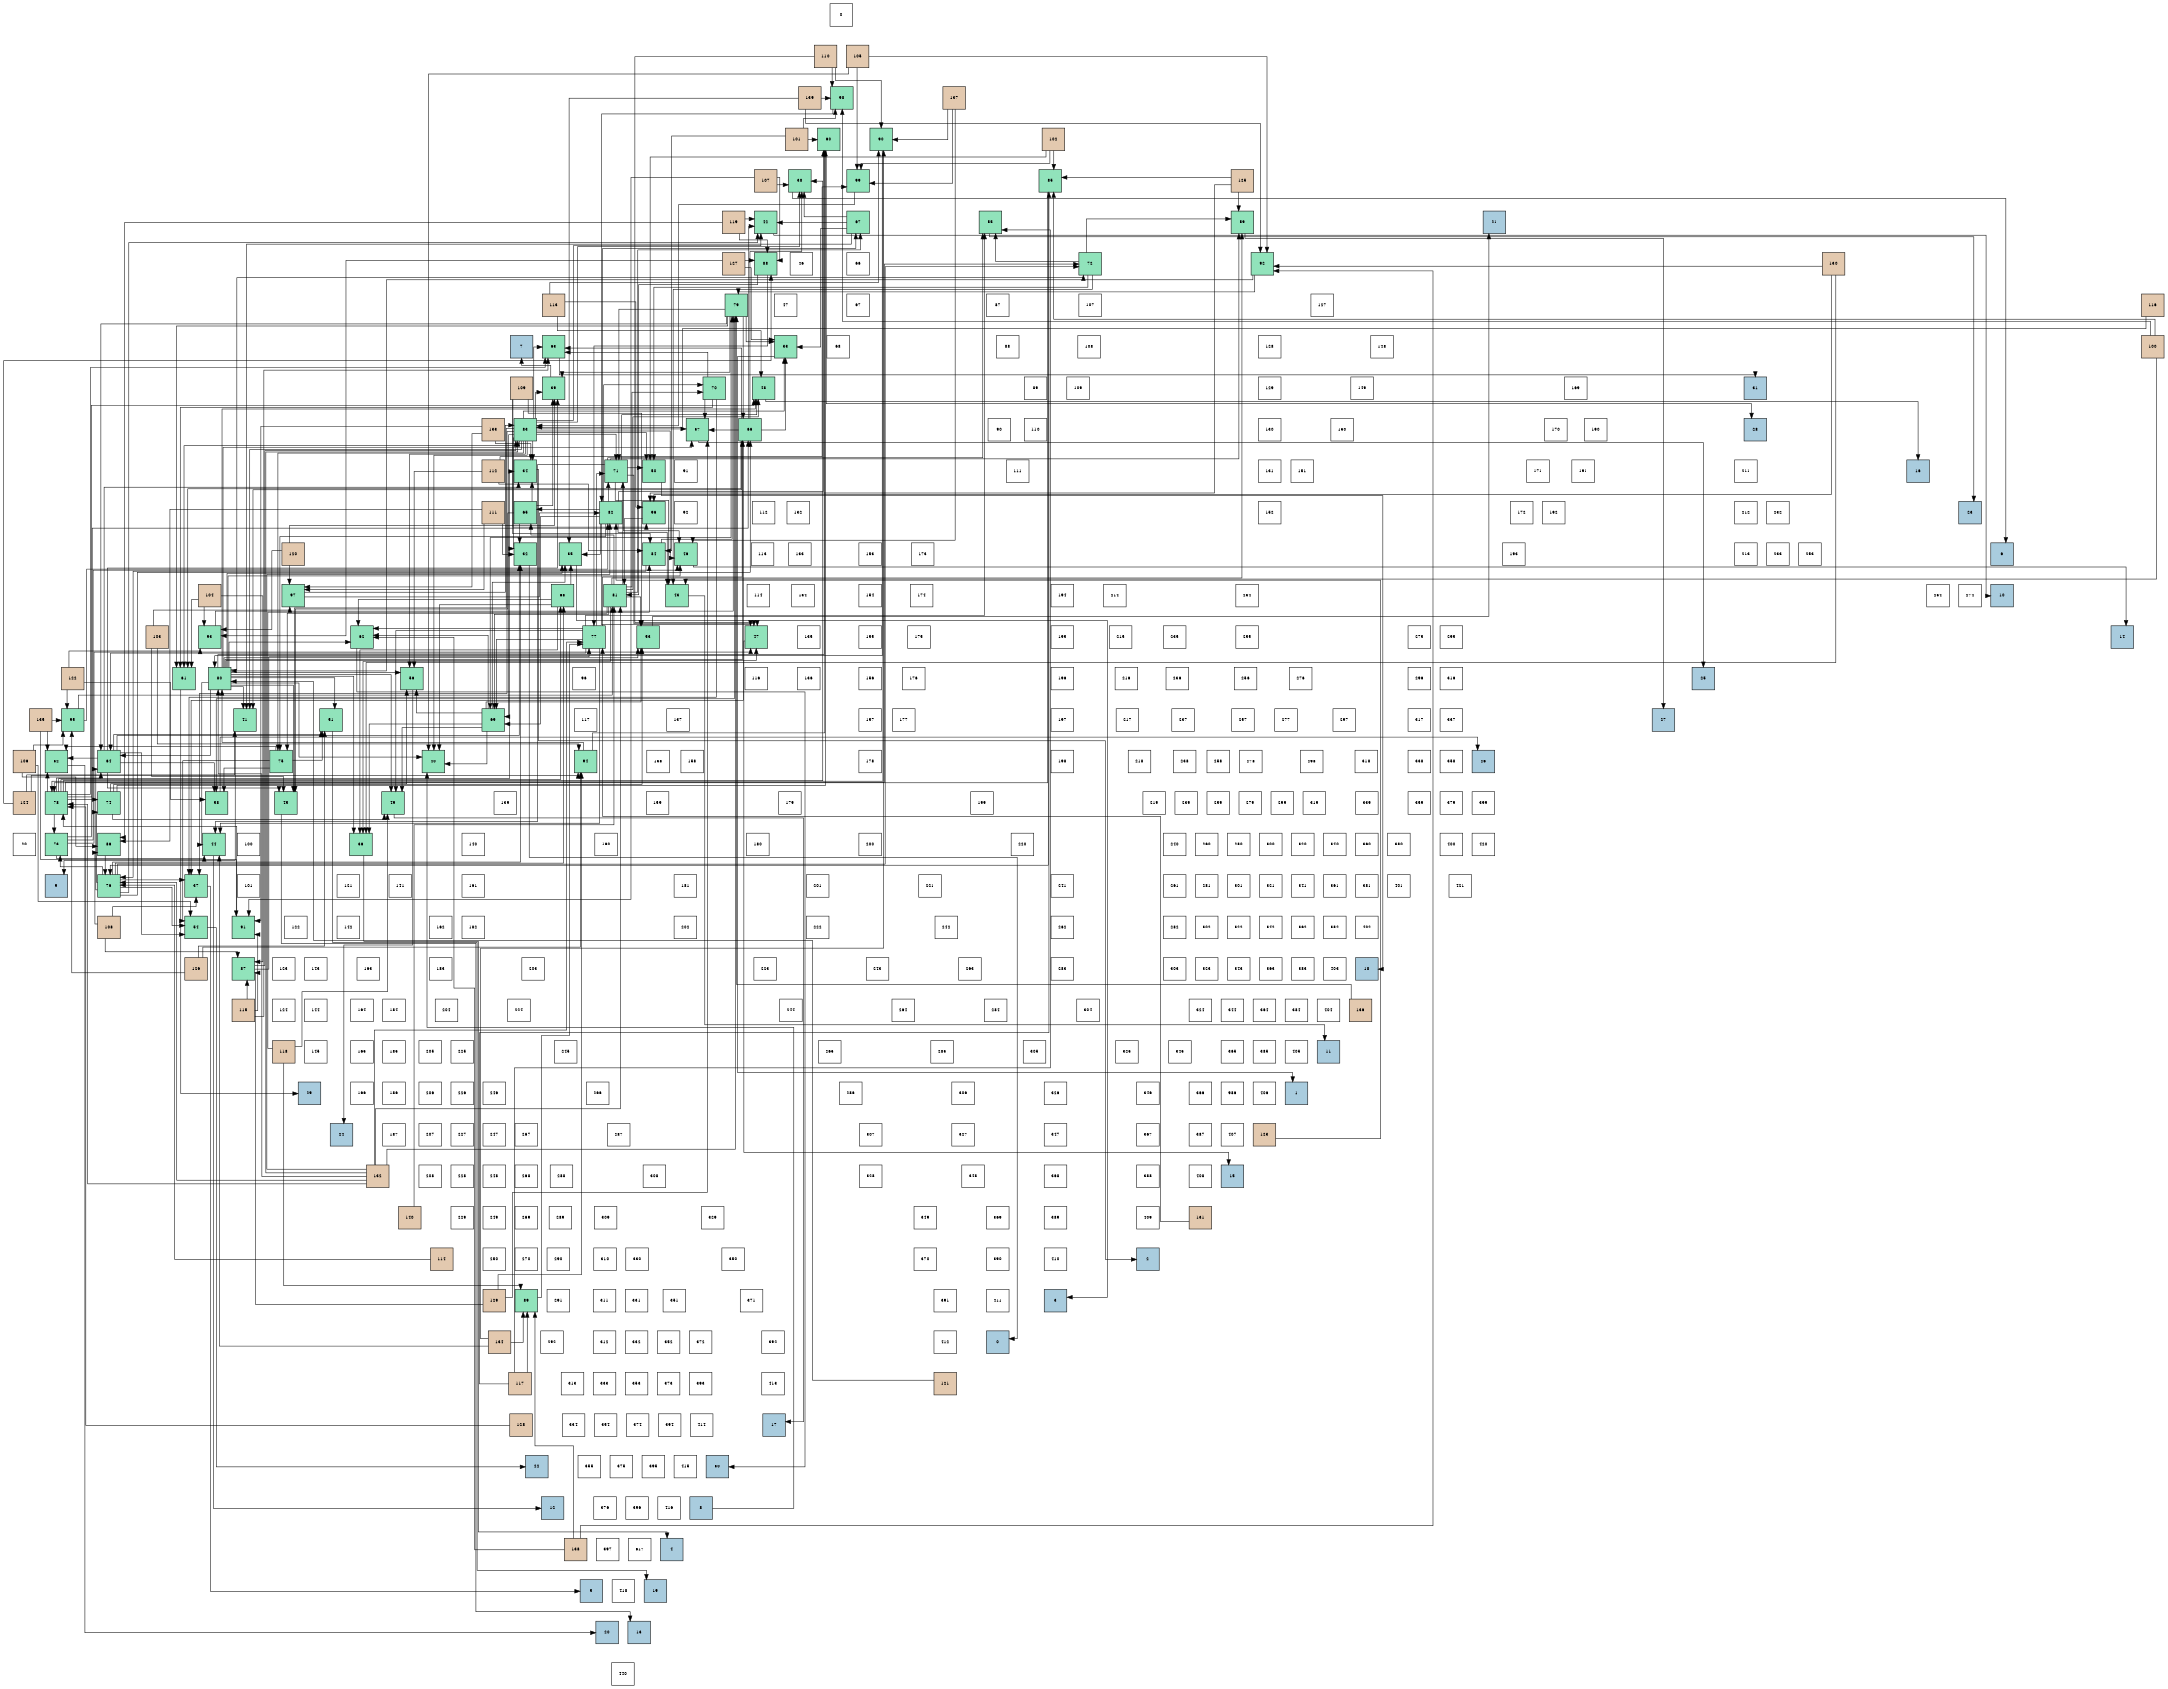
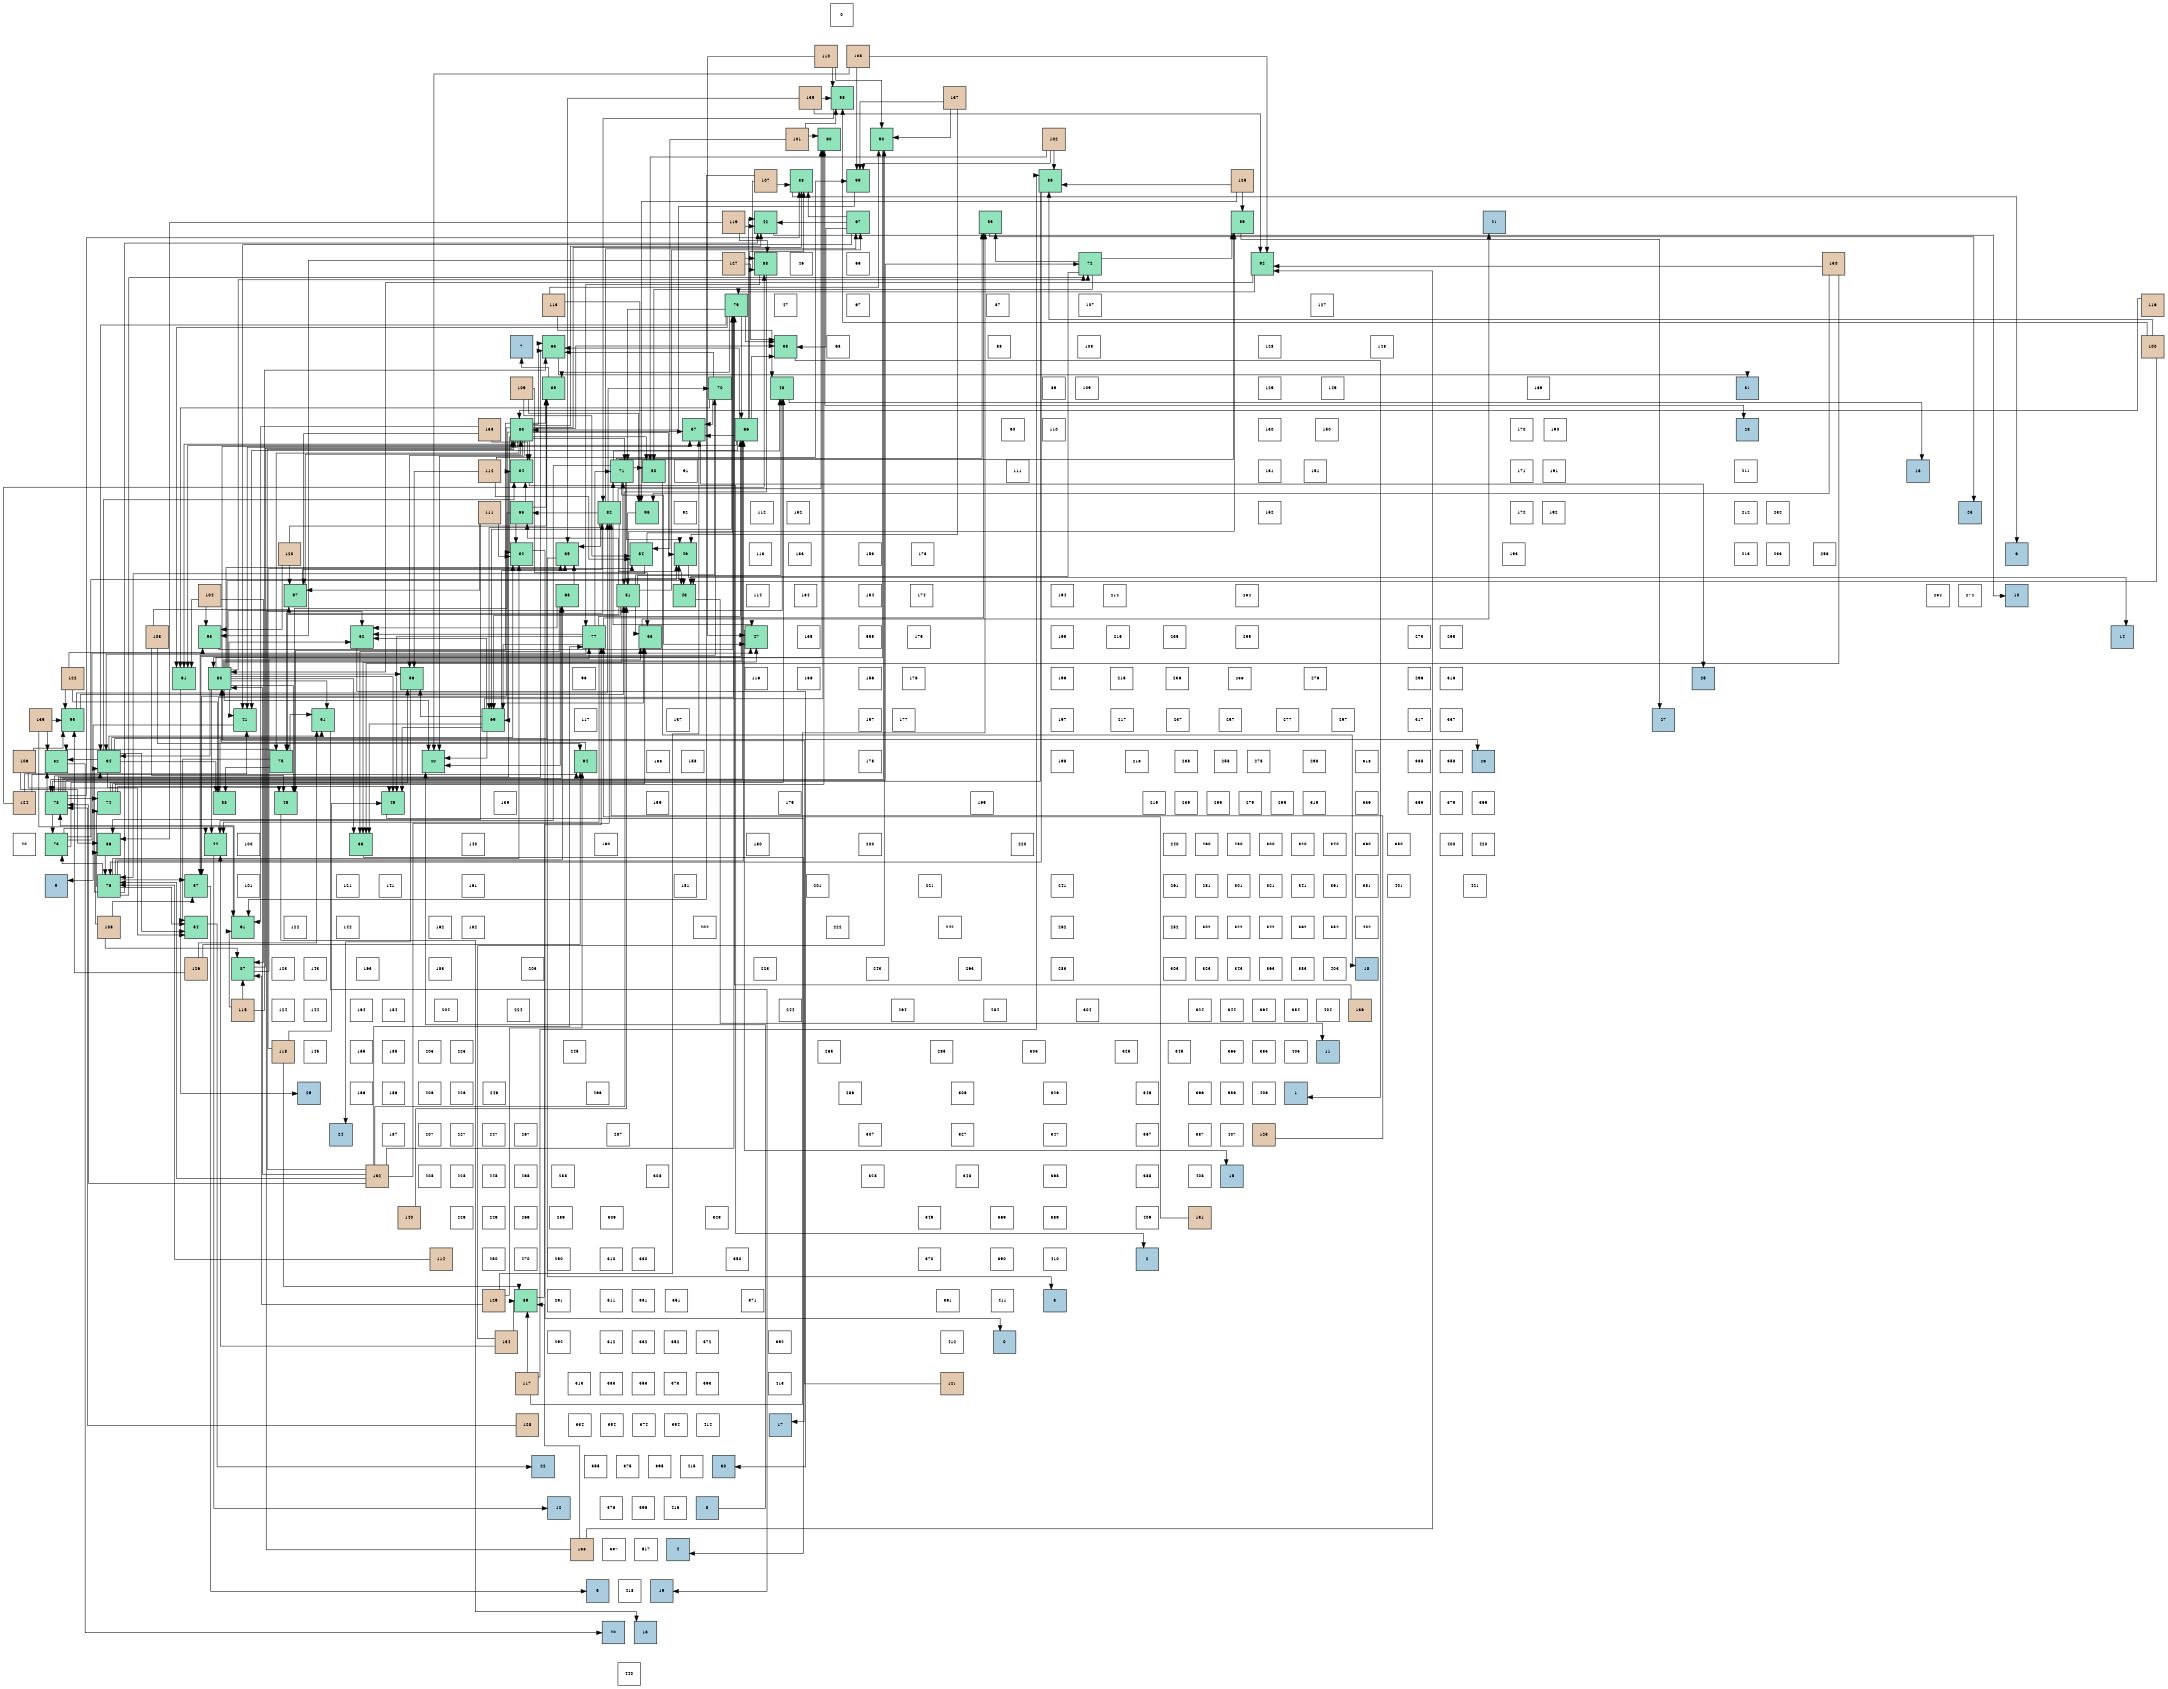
node "155": label "155" -> "555"
edge "94" -> "60": now "69" -> "60"
